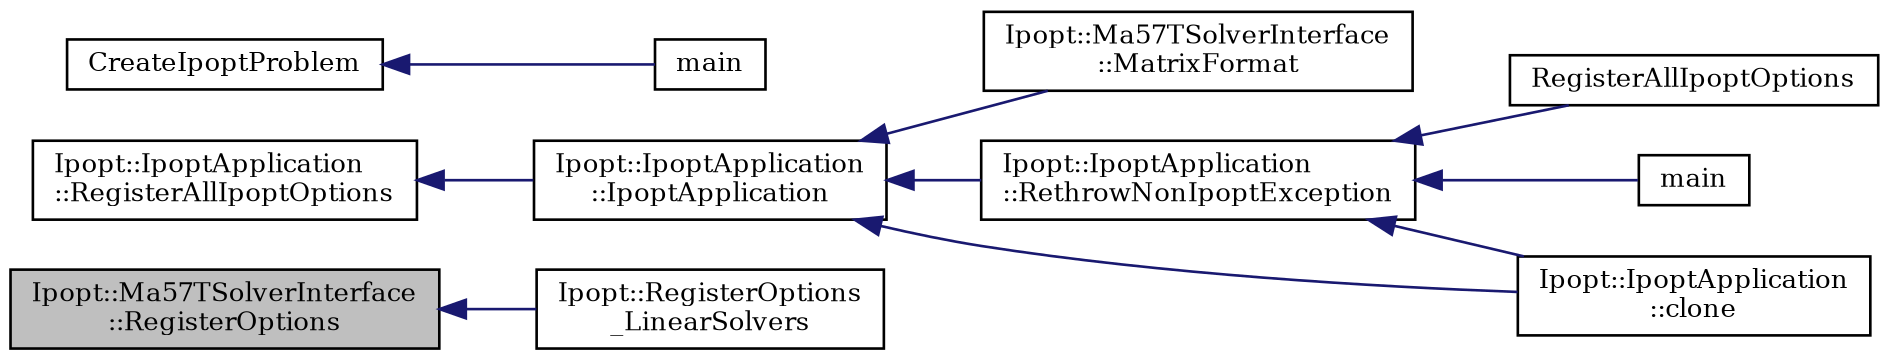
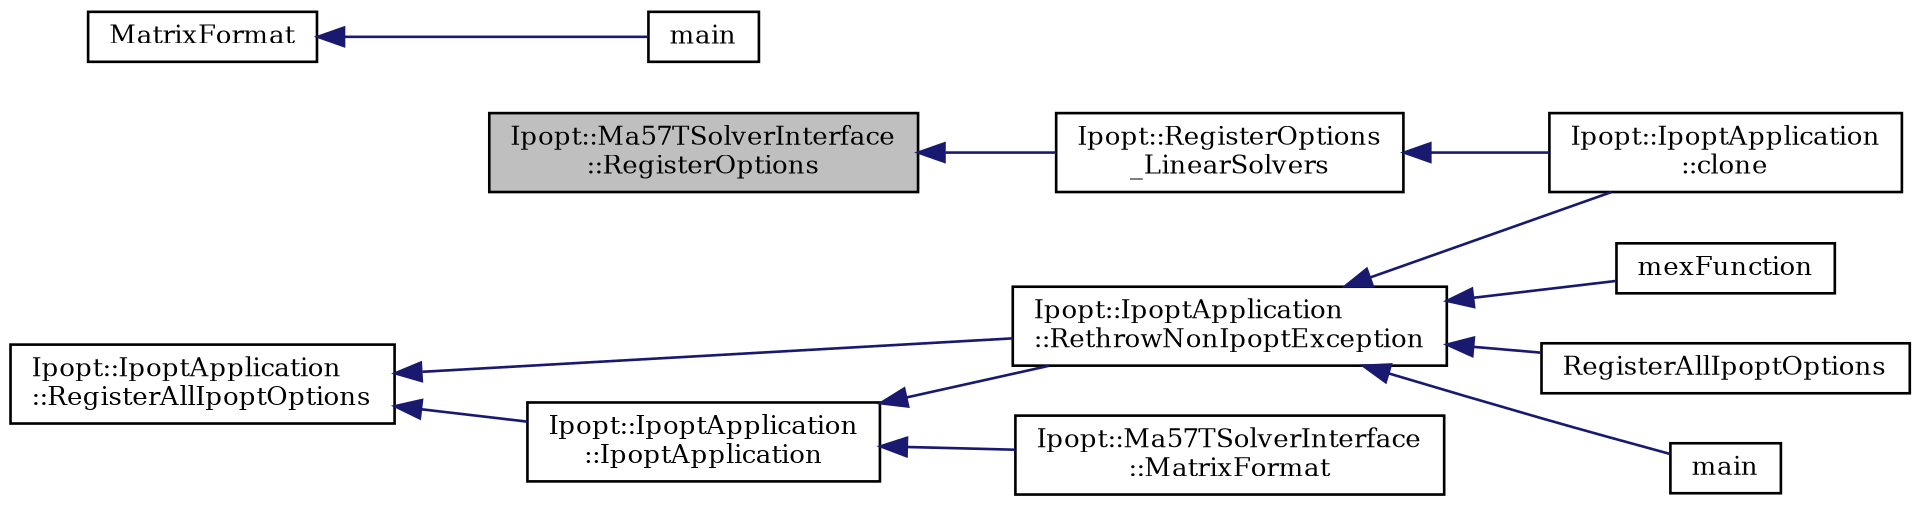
node "CreateIpoptProblem": label "CreateIpoptProblem" -> "MatrixFormat"
node "mexFunction": added
edge "Ipopt::IpoptApplication ::clone" -> "Ipopt::IpoptApplication ::IpoptApplication": now "Ipopt::IpoptApplication ::clone" -> "Ipopt::RegisterOptions _LinearSolvers"
edge "Ipopt::IpoptApplication ::RethrowNonIpoptException" -> "Ipopt::IpoptApplication ::RegisterAllIpoptOptions": added
